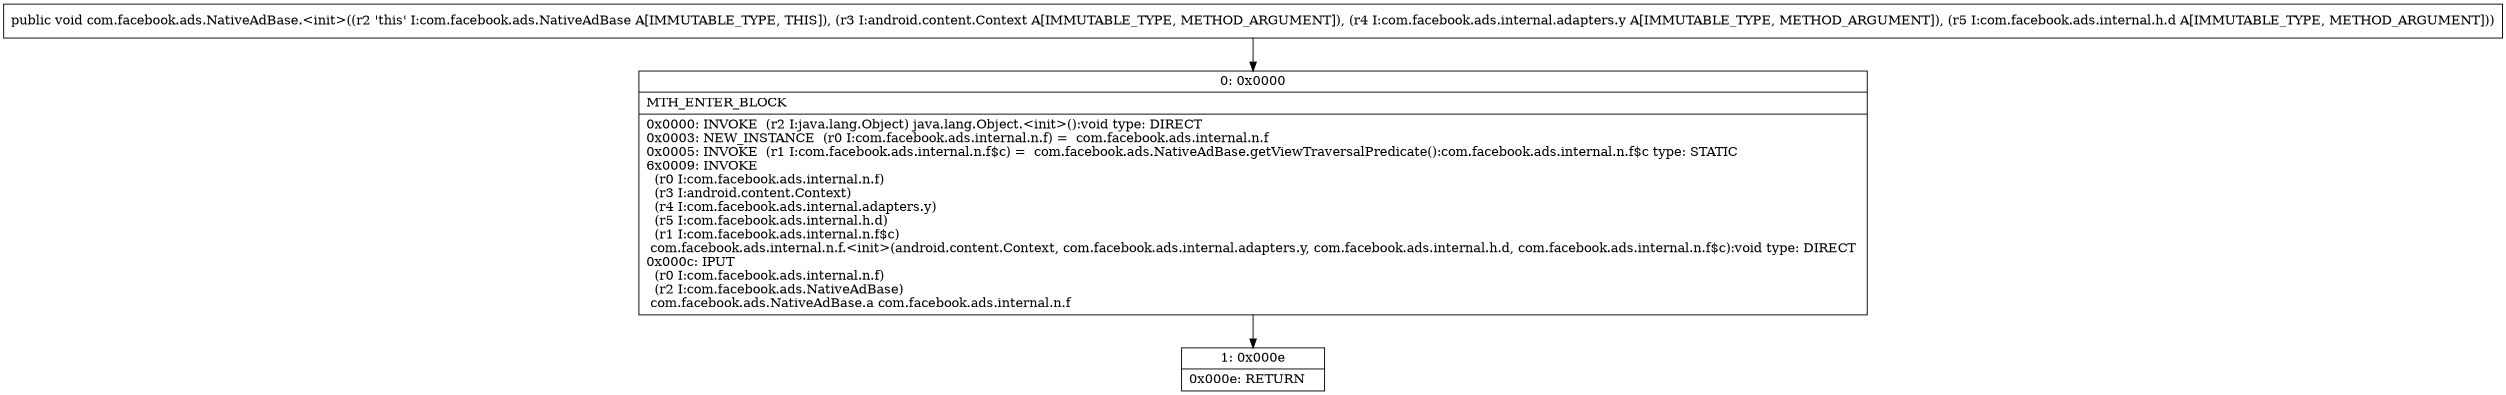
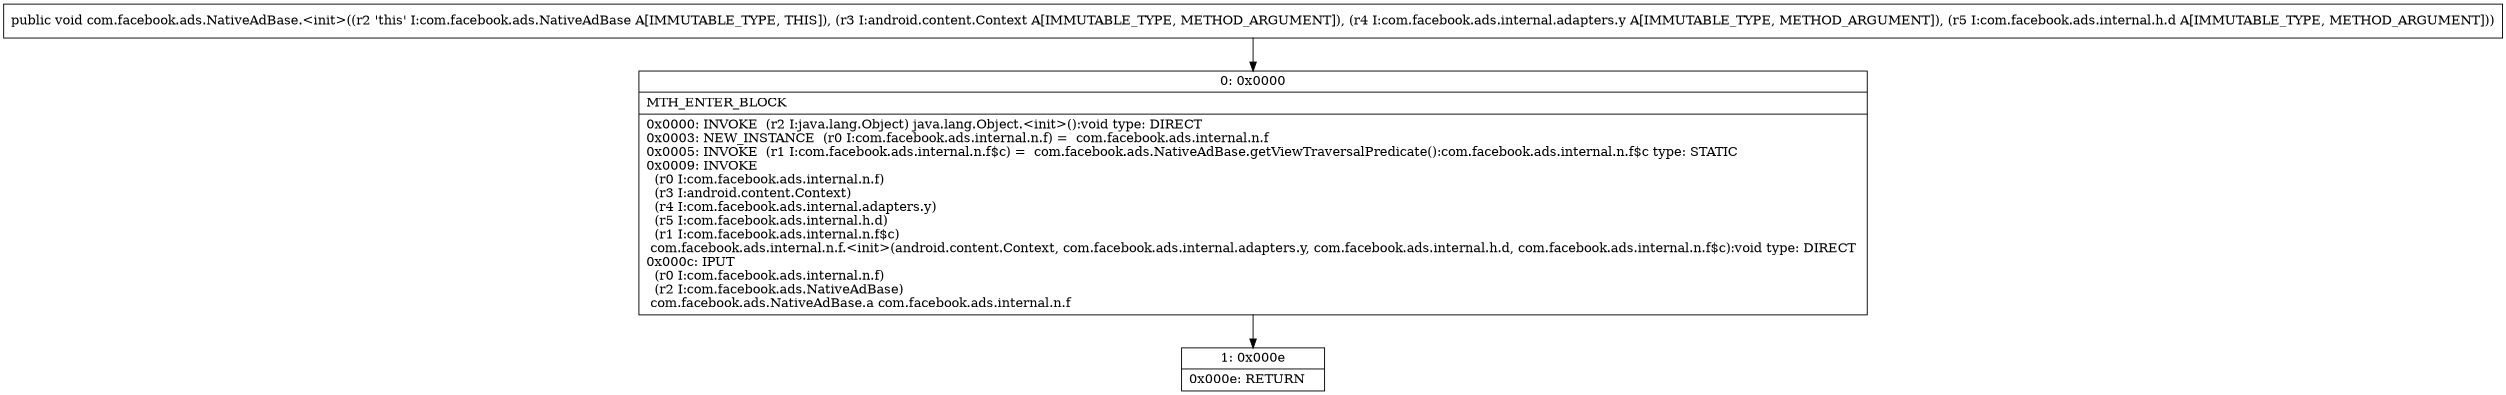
node "0: 0x0000": text "6x0009: INVOKE" -> "0x0009: INVOKE"
